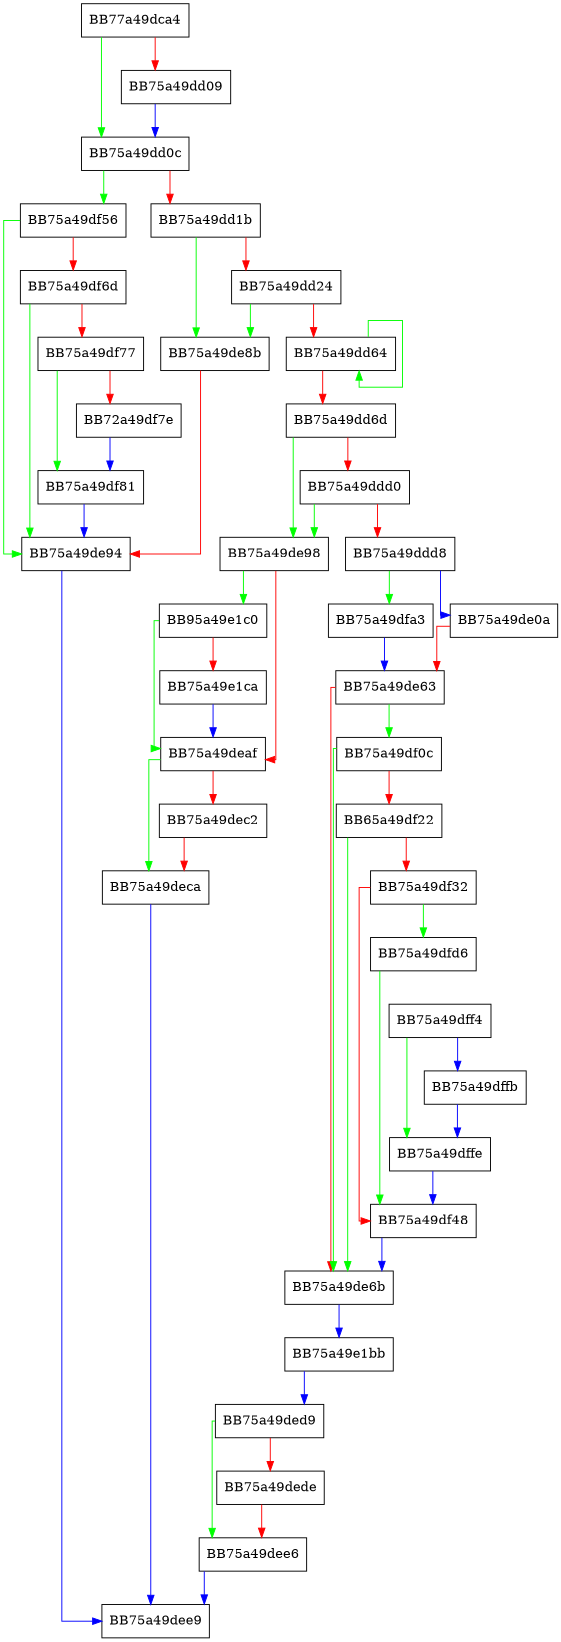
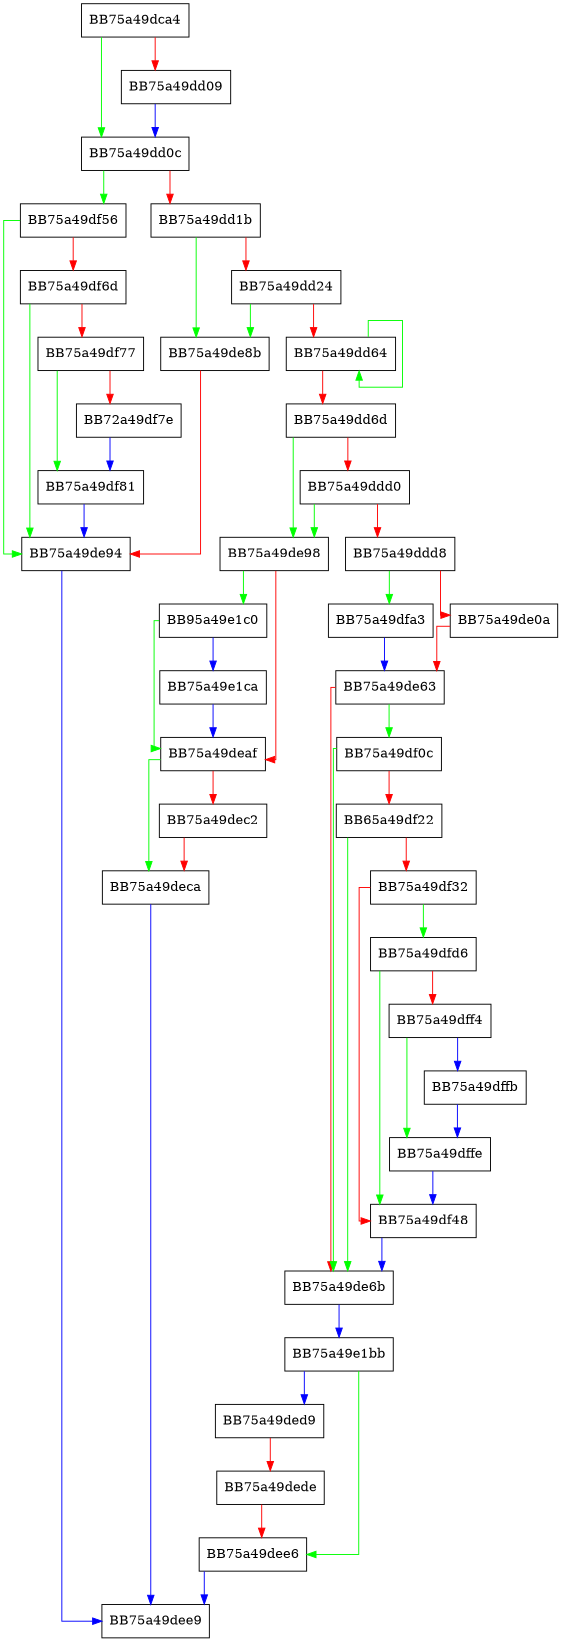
node "BB77a49dca4": label "BB77a49dca4" -> "BB75a49dca4"
edge "BB75a49ddd8" -> "BB75a49de0a": color blue -> red
edge "BB95a49e1c0" -> "BB75a49e1ca": color red -> blue
edge "BB75a49dfd6" -> "BB75a49dff4": added
edge "BB75a49ded9" -> "BB75a49dee6": now "BB75a49e1bb" -> "BB75a49dee6"
